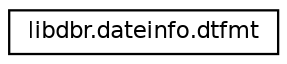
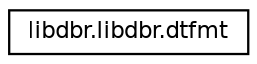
node "libdbr.dateinfo.dtfmt": label "libdbr.dateinfo.dtfmt" -> "libdbr.libdbr.dtfmt"
